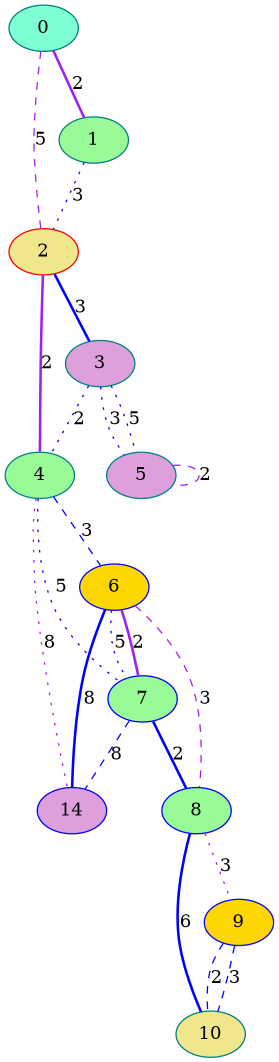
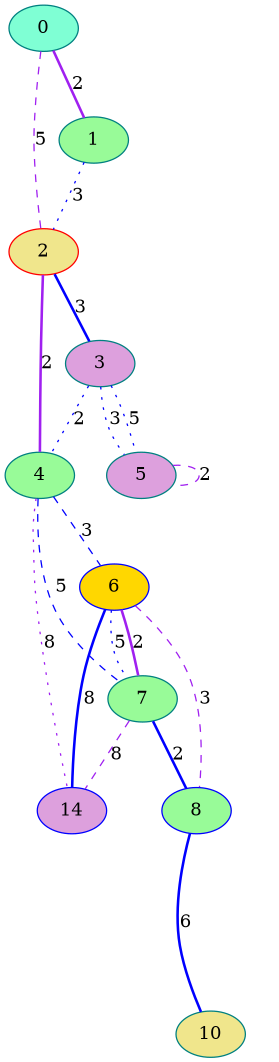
edge "4" -- "7": style dotted -> dashed
node "7": color blue -> teal
edge "7" -- "14": color blue -> purple
node "9": removed
